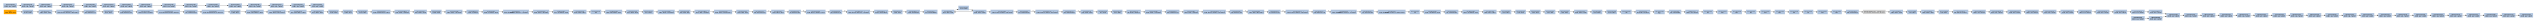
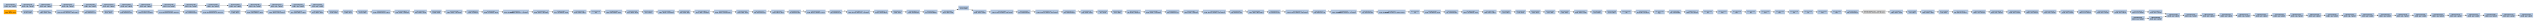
edge "0x50b088ed movl %esp, %ebp" -> "0x50b088ea movl %edi, %edi": now "0x50b0c17f call 0x50b088ea" -> "0x50b088ea movl %edi, %edi"
